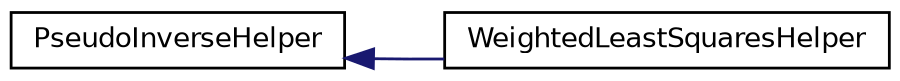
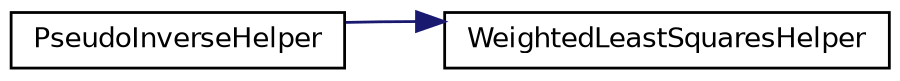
edge "WeightedLeastSquaresHelper" -> "PseudoInverseHelper": reversed
